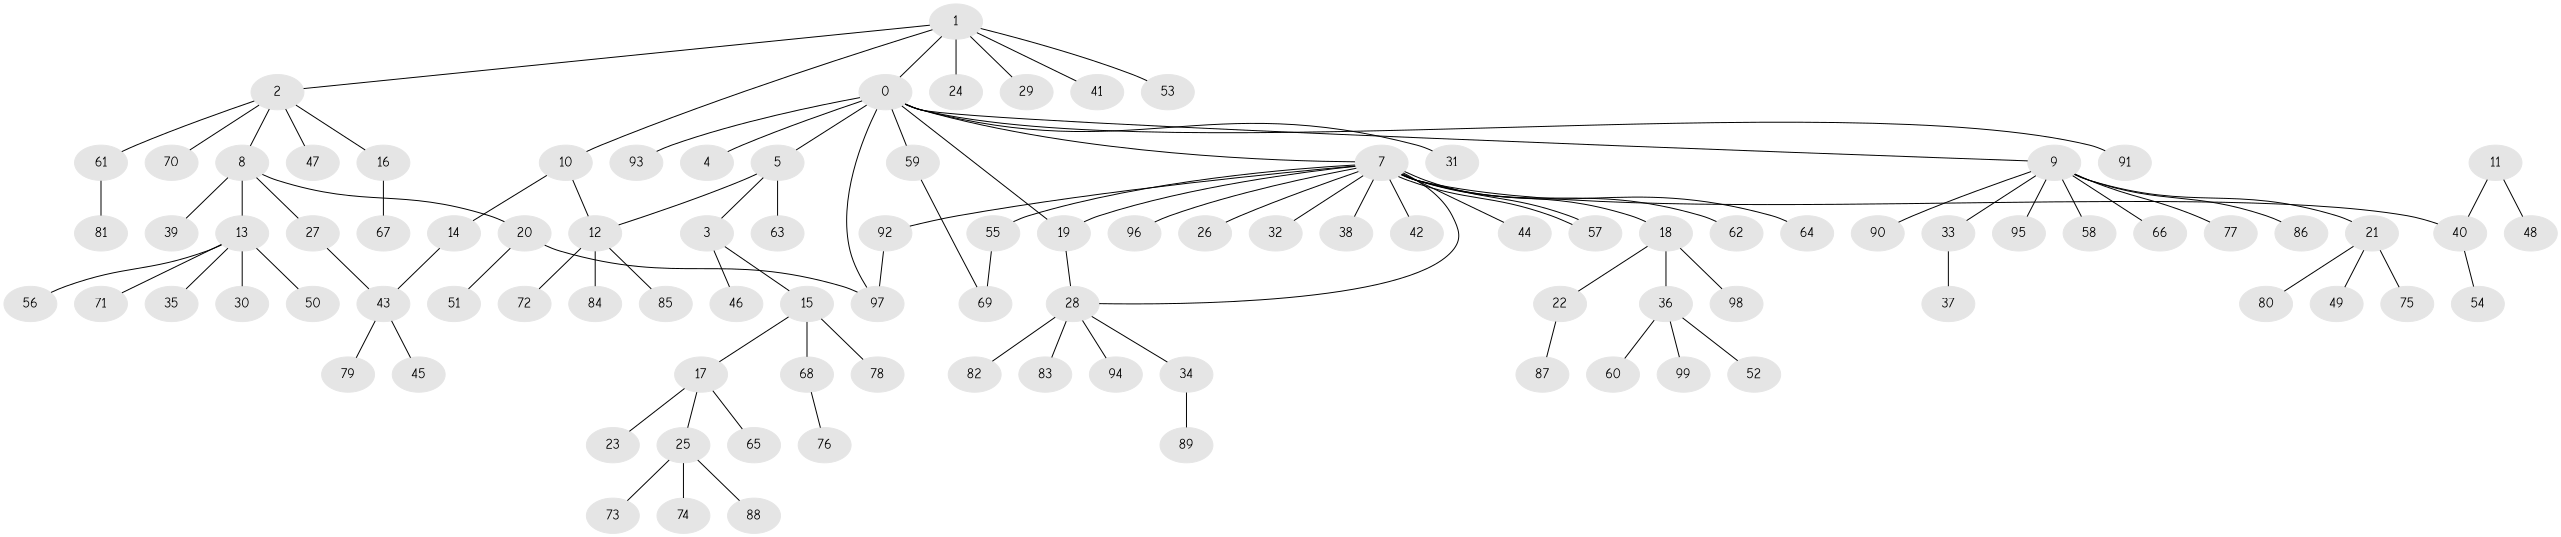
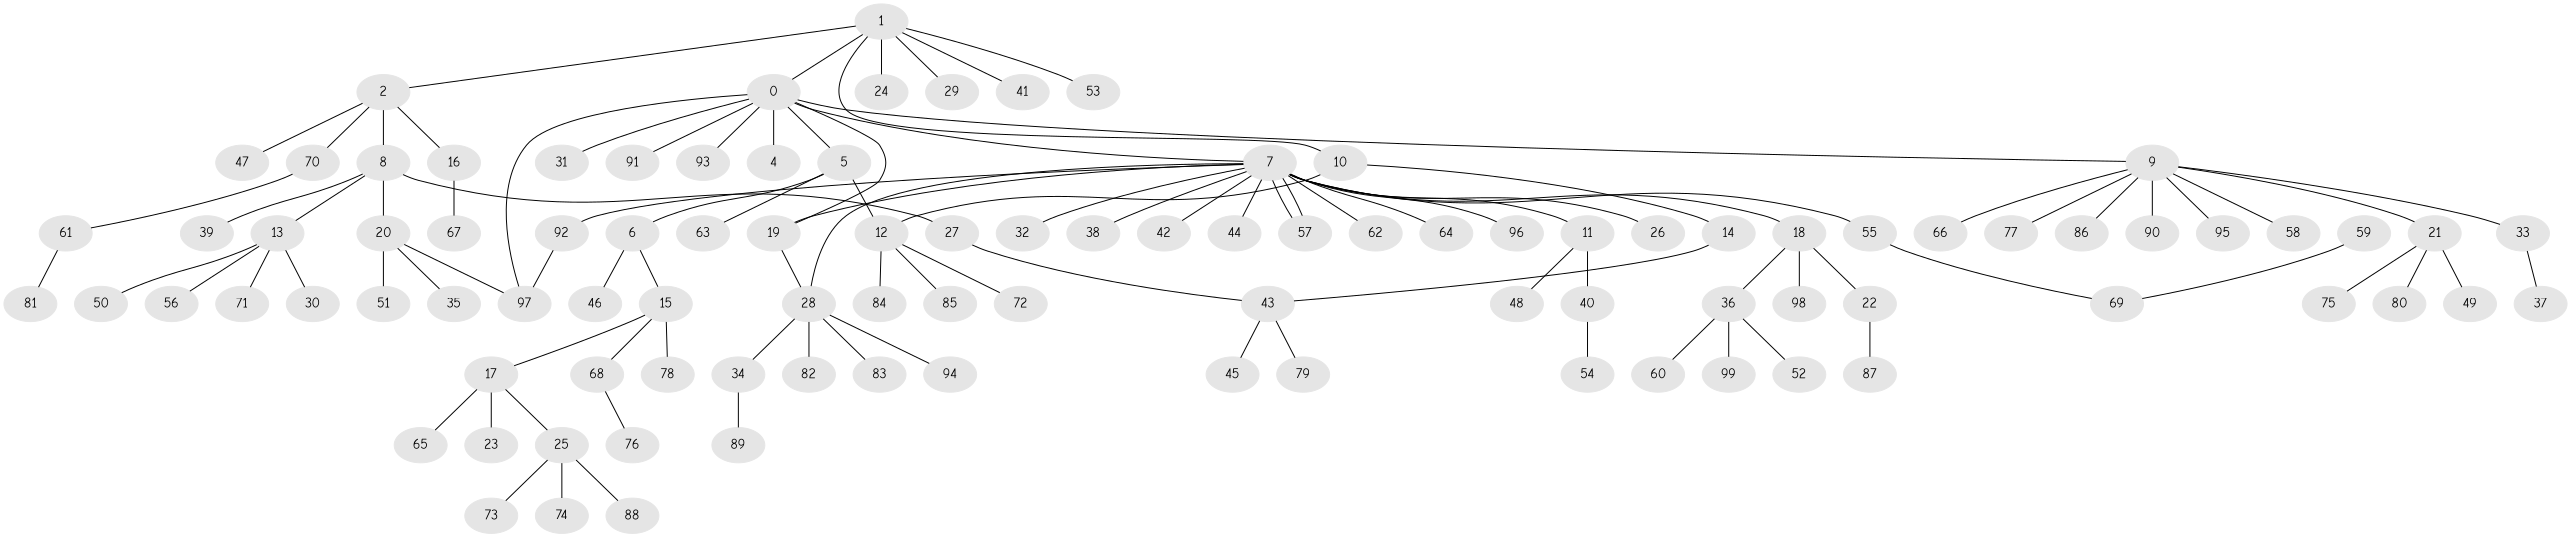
edge "2" -- "61": now "70" -- "61"
edge "0" -- "59": removed
edge "7" -- "40": now "7" -- "11"
node "3": label "3" -> "6"
edge "13" -- "35": now "20" -- "35"
